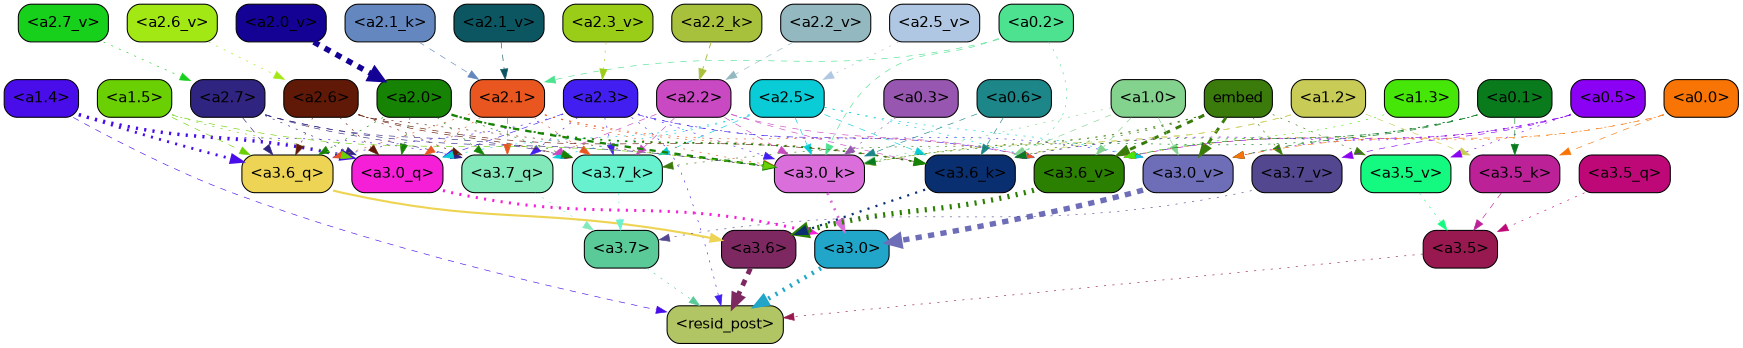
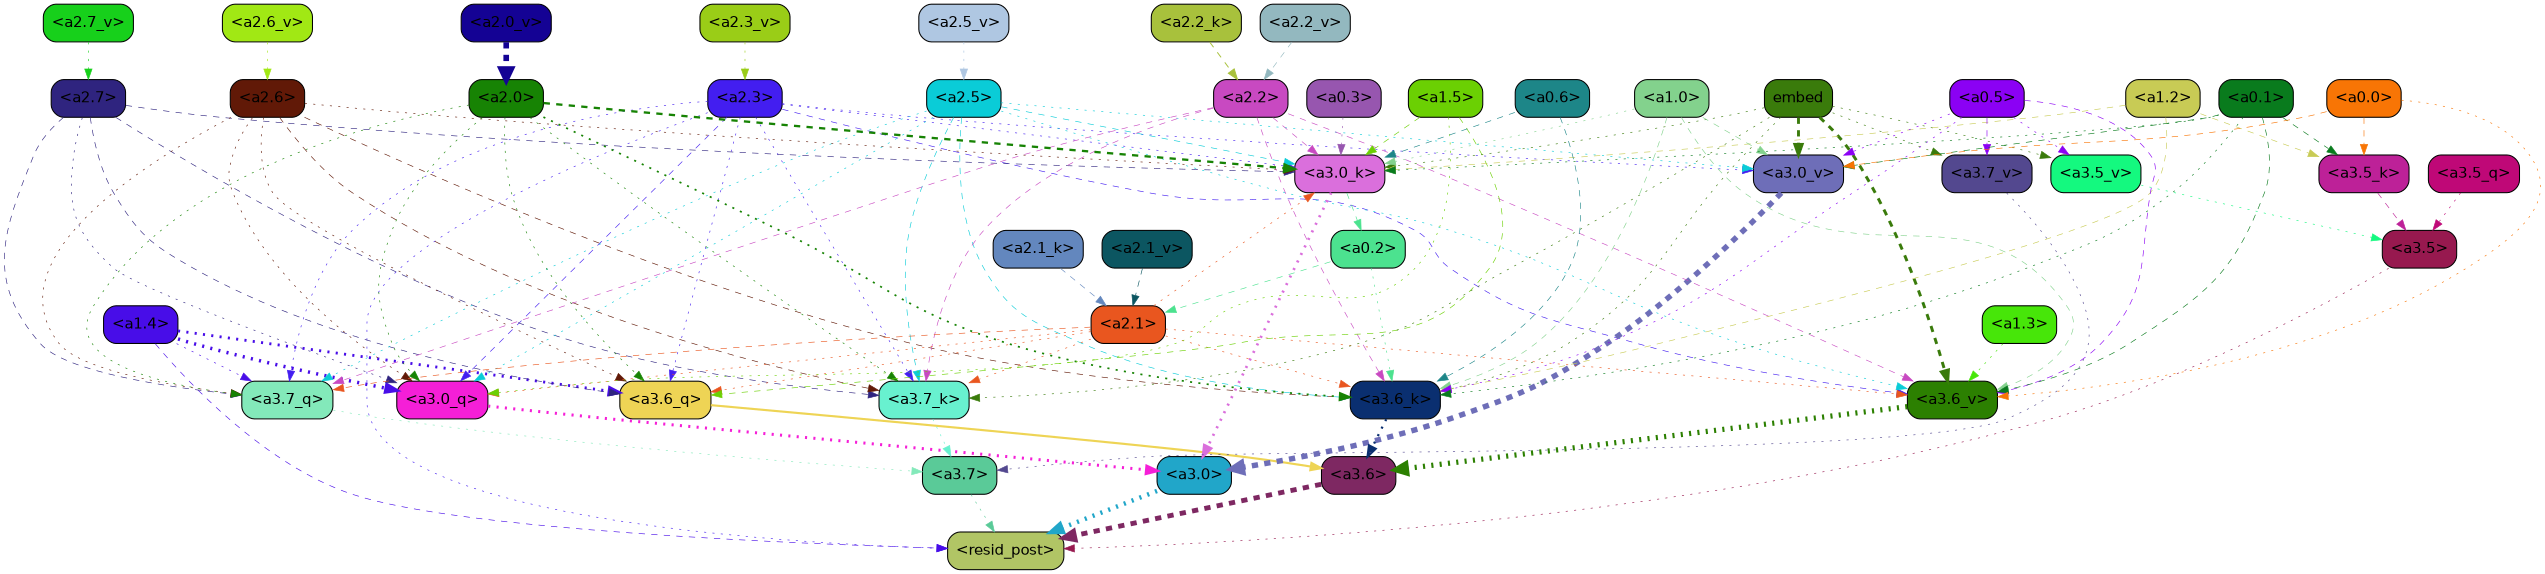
edge "<a0.2>" -> "<a3.0_k>": reversed
